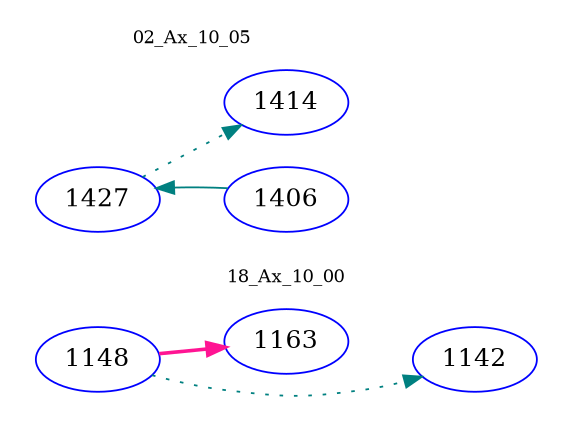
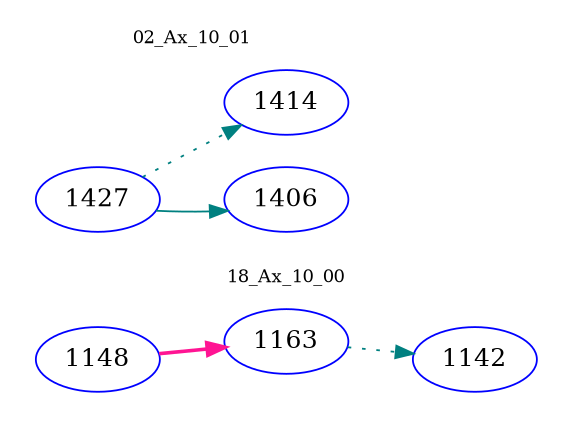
cluster "02_Ax_10_05": label "02_Ax_10_05" -> "02_Ax_10_01"
edge "1406" -> "1427": reversed
edge "1148" -> "1142": now "1163" -> "1142"
